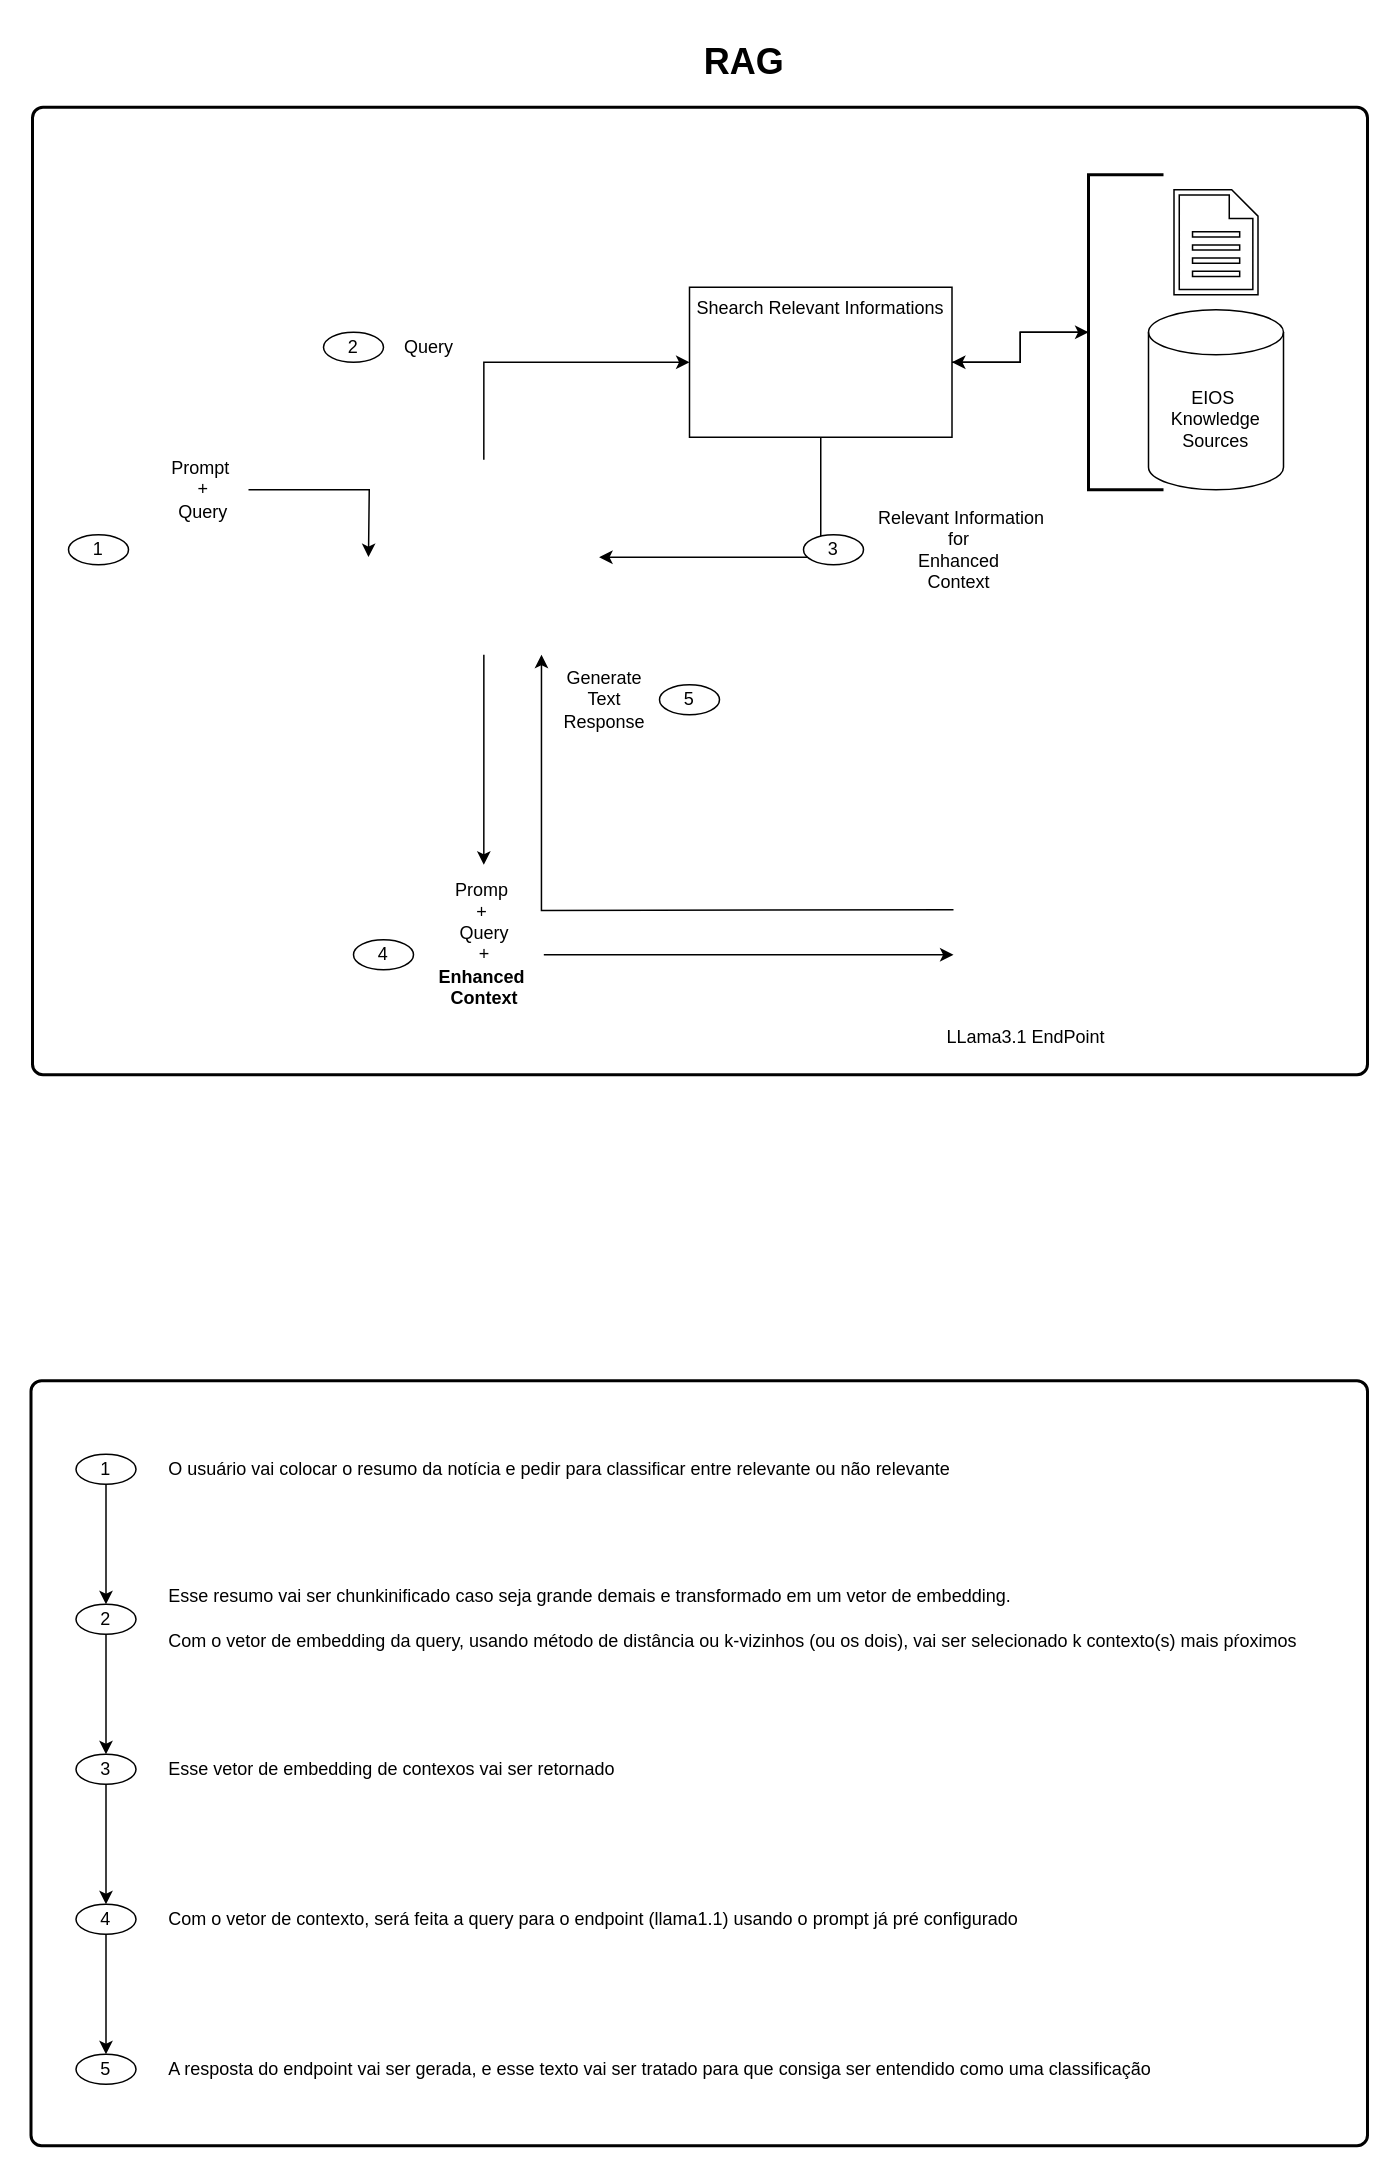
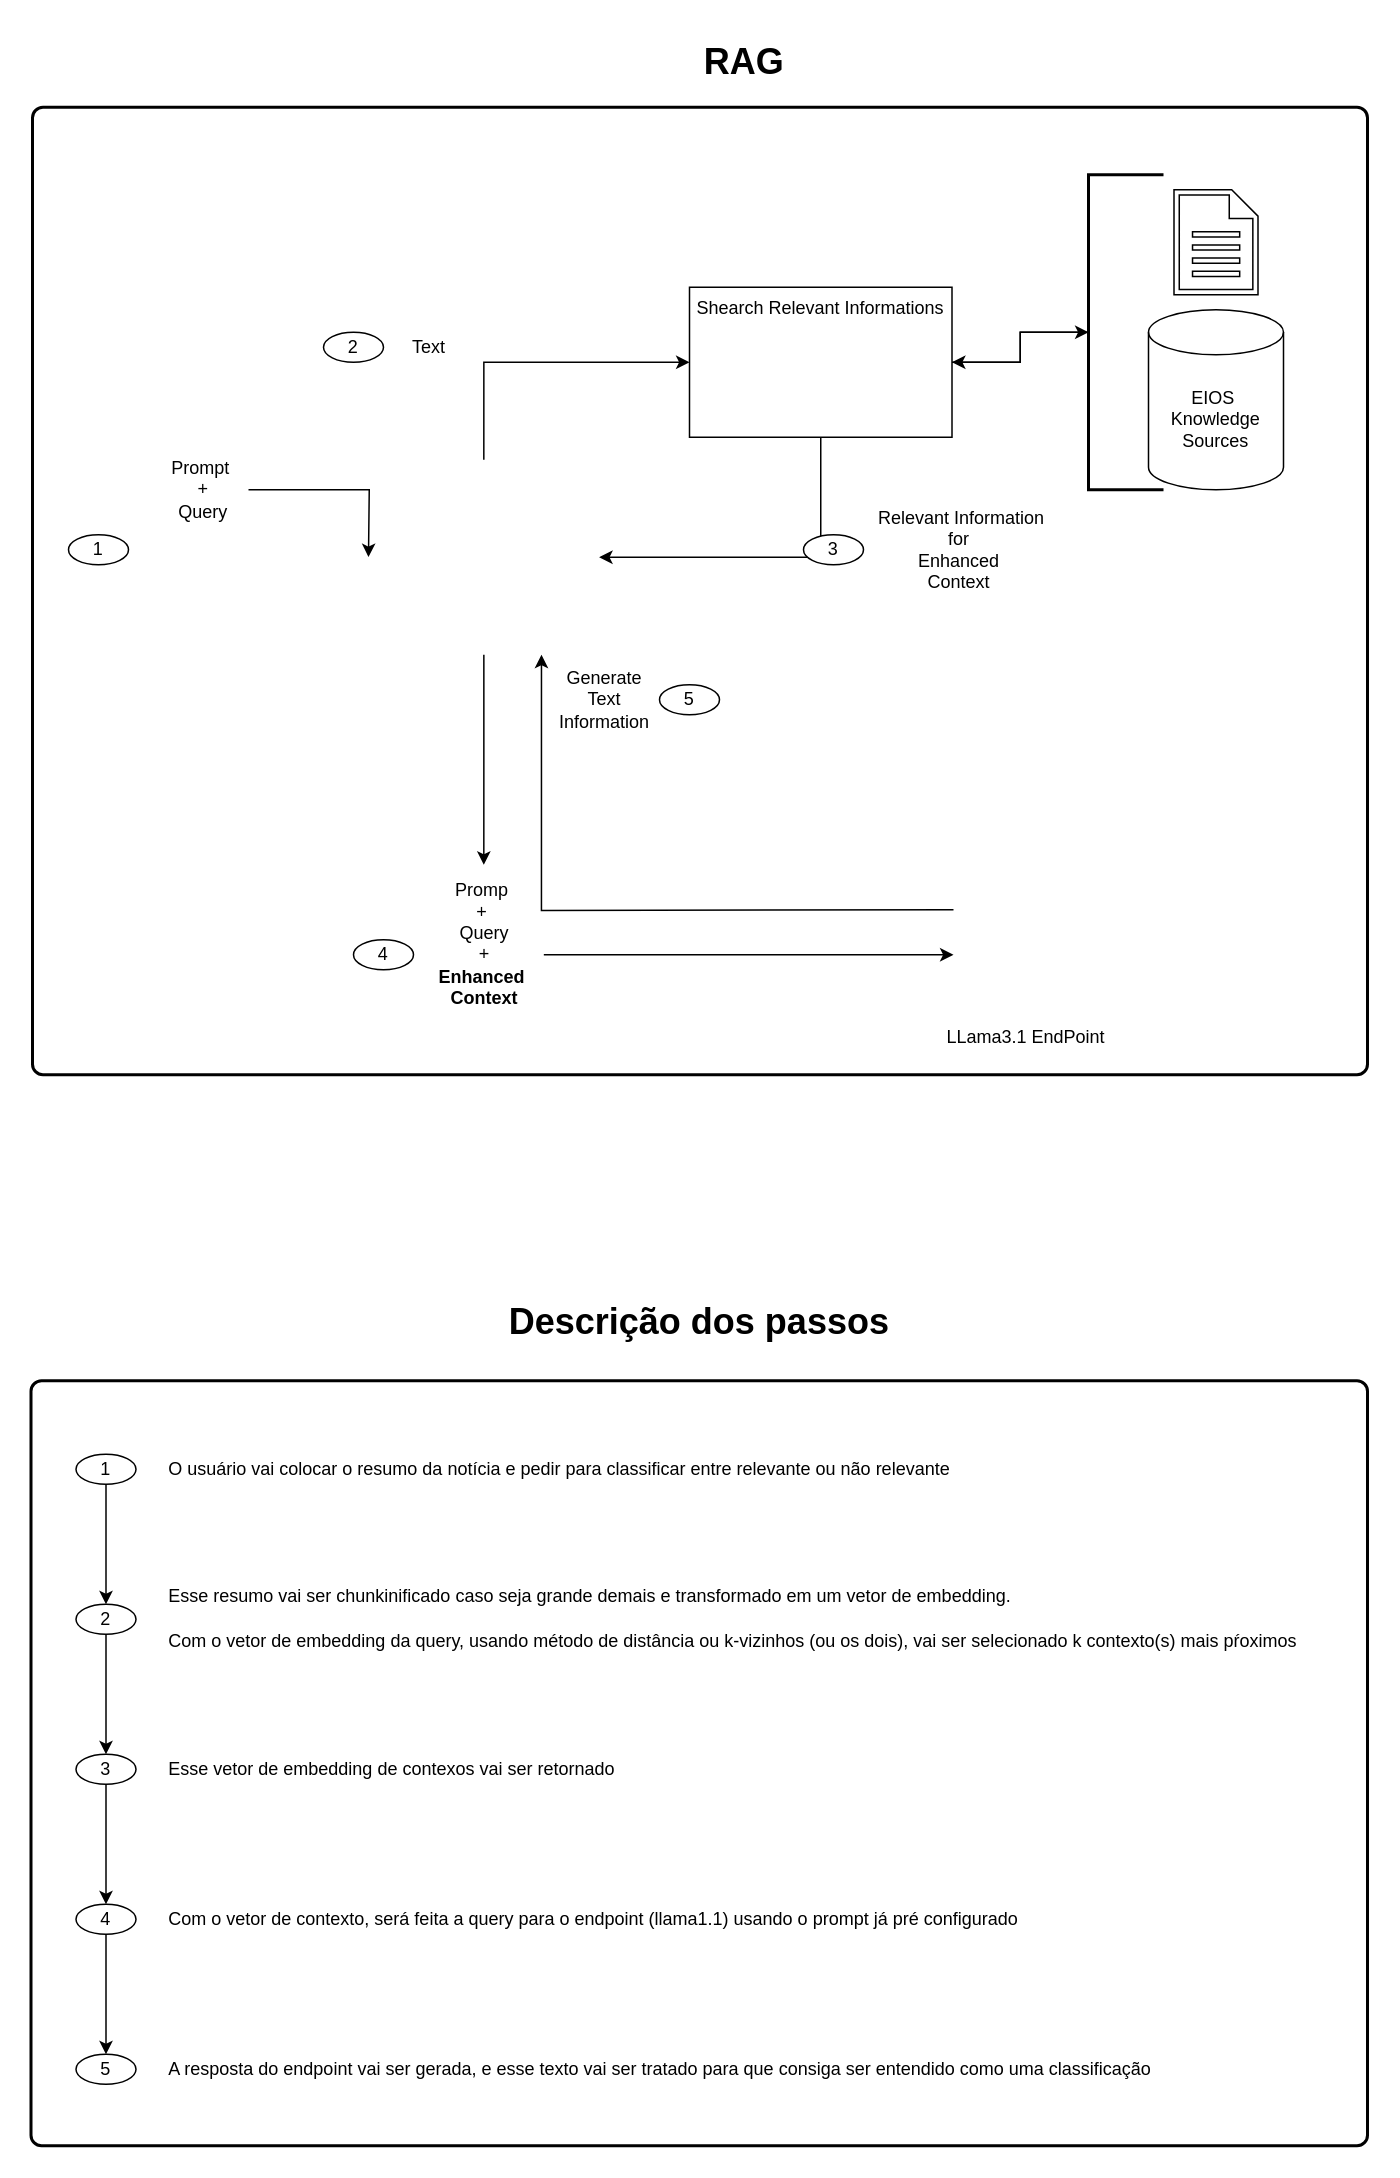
node "Query": label "Query" -> "Text"
node "Generate Text Response": label "Generate Text Response" -> "Generate Text Information"
node "Descrição dos passos": added
